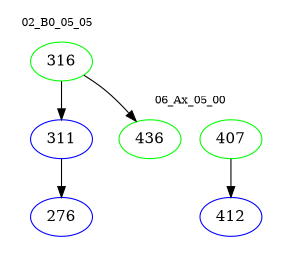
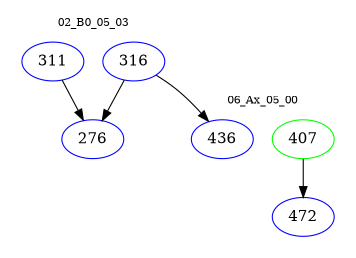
cluster "02_B0_05_05": label "02_B0_05_05" -> "02_B0_05_03"
node "316": color green -> blue
edge "316" -> "311": now "316" -> "276"
node "436": color green -> blue
node "412": label "412" -> "472"
